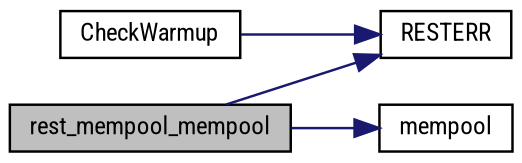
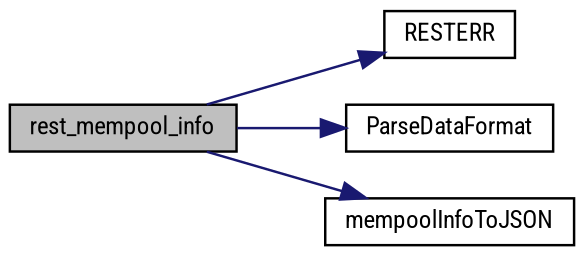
node "CheckWarmup": removed
node "rest_mempool_mempool": label "rest_mempool_mempool" -> "rest_mempool_info"
node "mempool": label "mempool" -> "mempoolInfoToJSON"
node "ParseDataFormat": added
